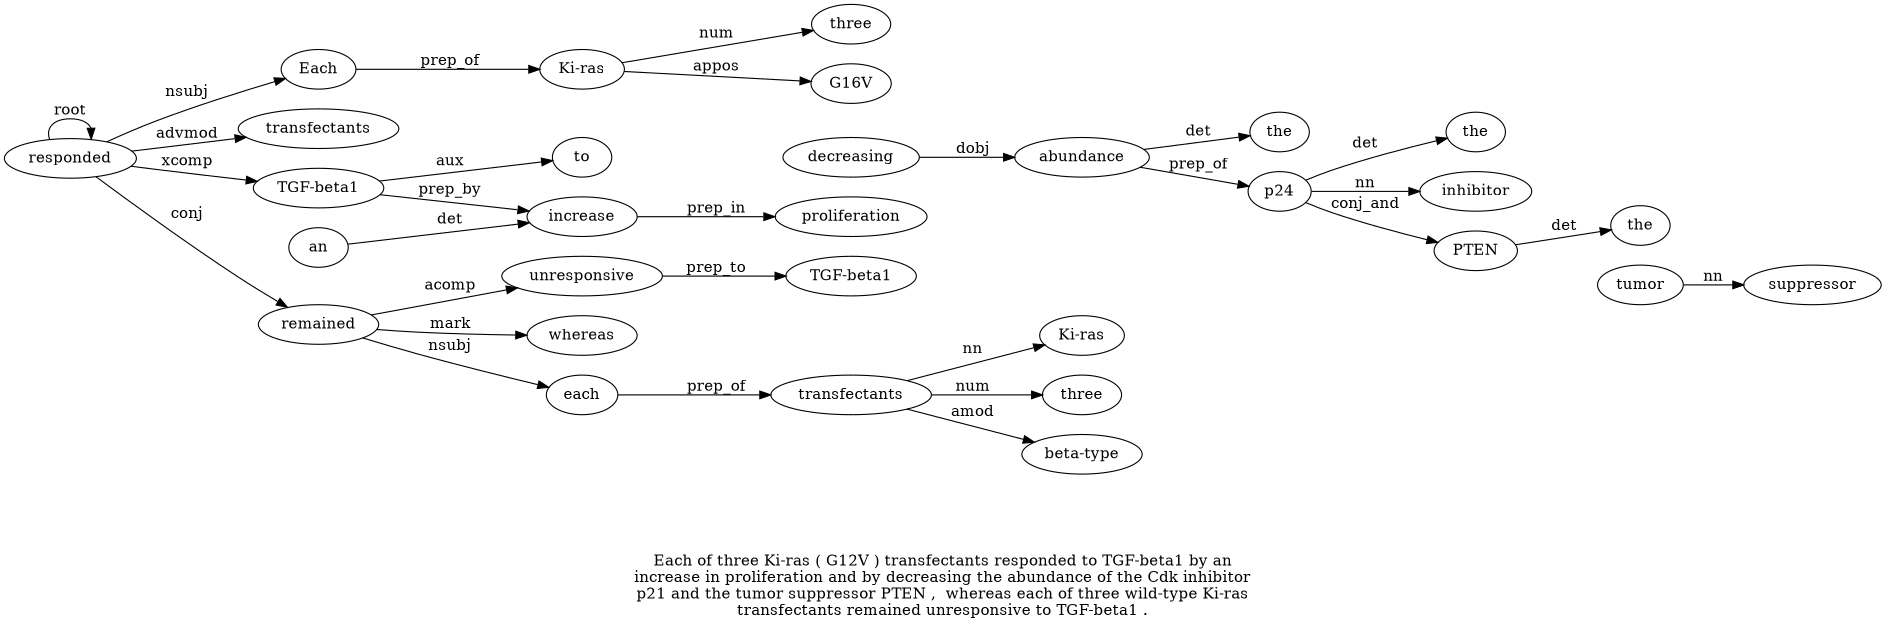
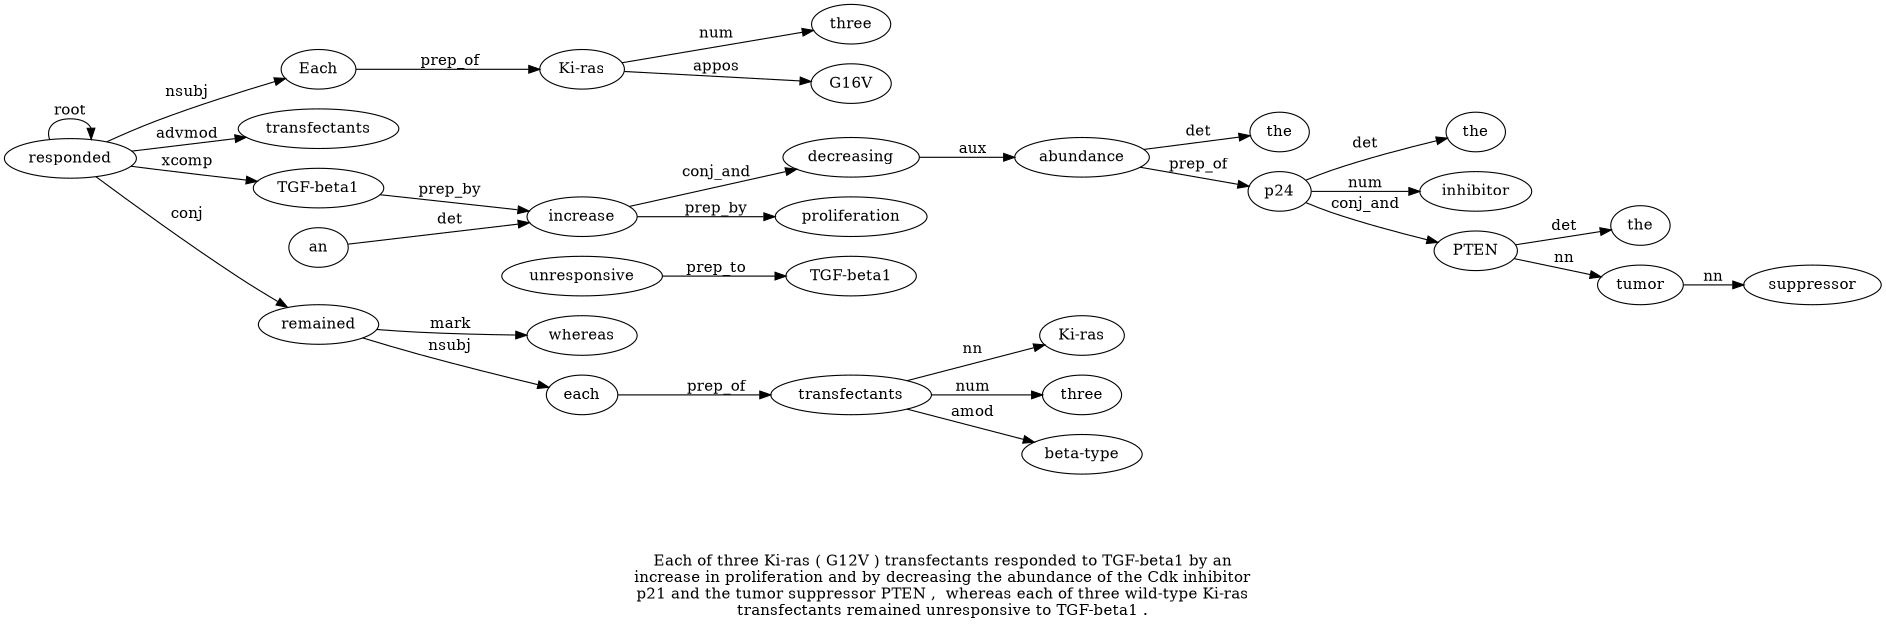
edge "decreasing" -> "abundance": label "dobj" -> "aux"
node "to": removed
edge "p24" -> "inhibitor": label "nn" -> "num"
edge "increase" -> "decreasing": added, label "conj_and"
edge "increase" -> "proliferation": label "prep_in" -> "prep_by"
edge "PTEN" -> "tumor": added, label "nn"
edge "remained" -> "unresponsive": removed, label "acomp"
